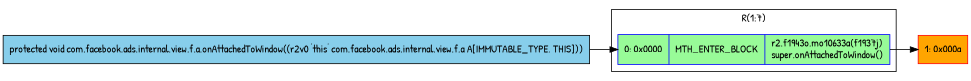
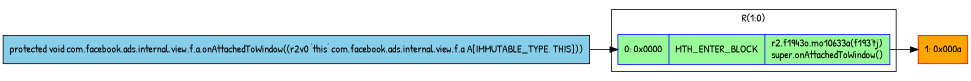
cluster "R(1:7)": label "R(1:7)" -> "R(1:0)"
